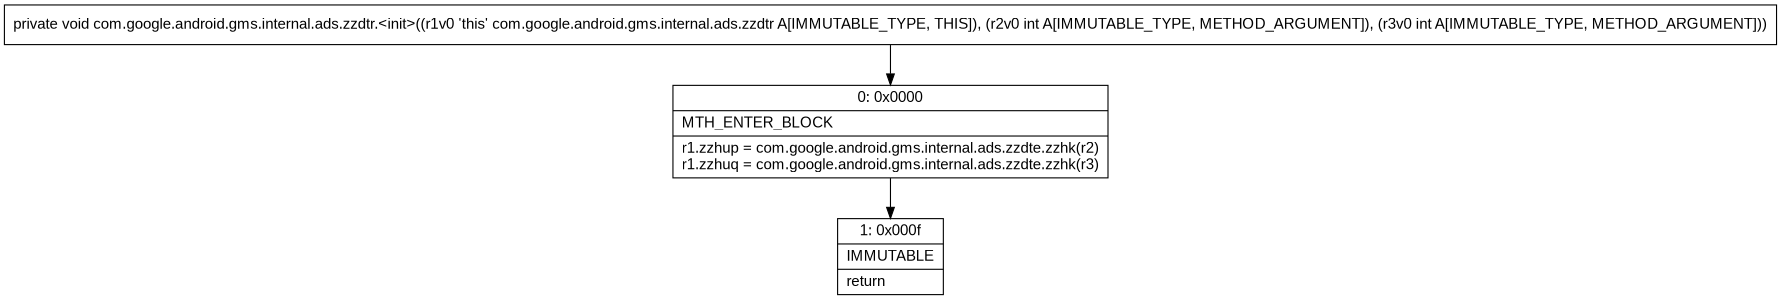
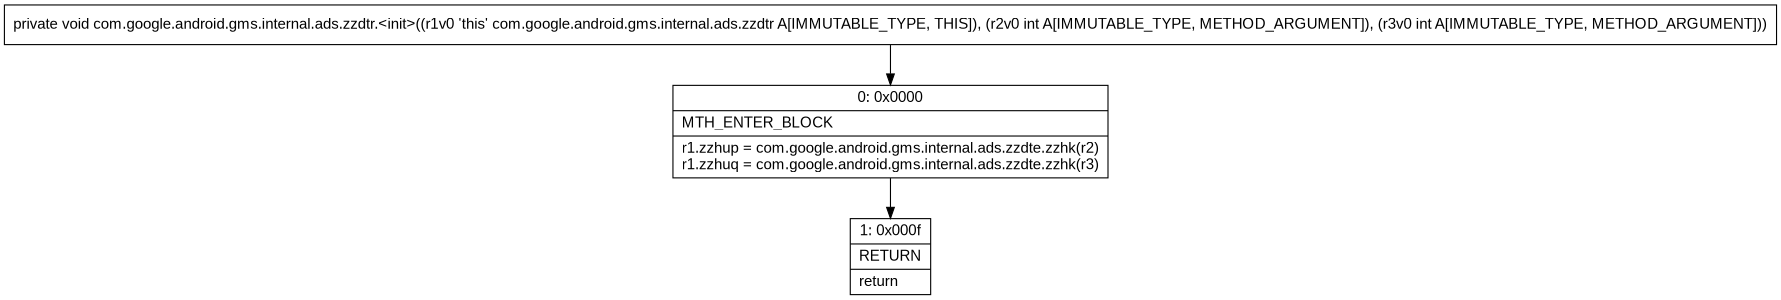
node "1: 0x000f": text "IMMUTABLE" -> "RETURN"
